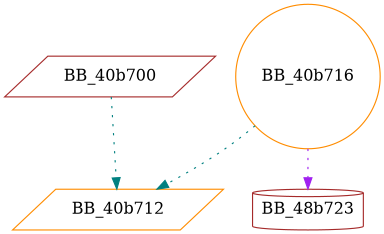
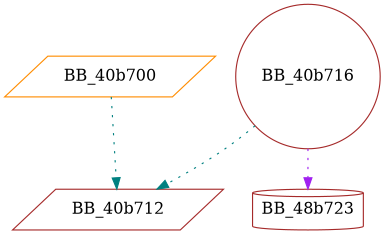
node "BB_40b700": color brown -> darkorange
node "BB_40b716": color darkorange -> brown
node "BB_40b712": color darkorange -> brown
